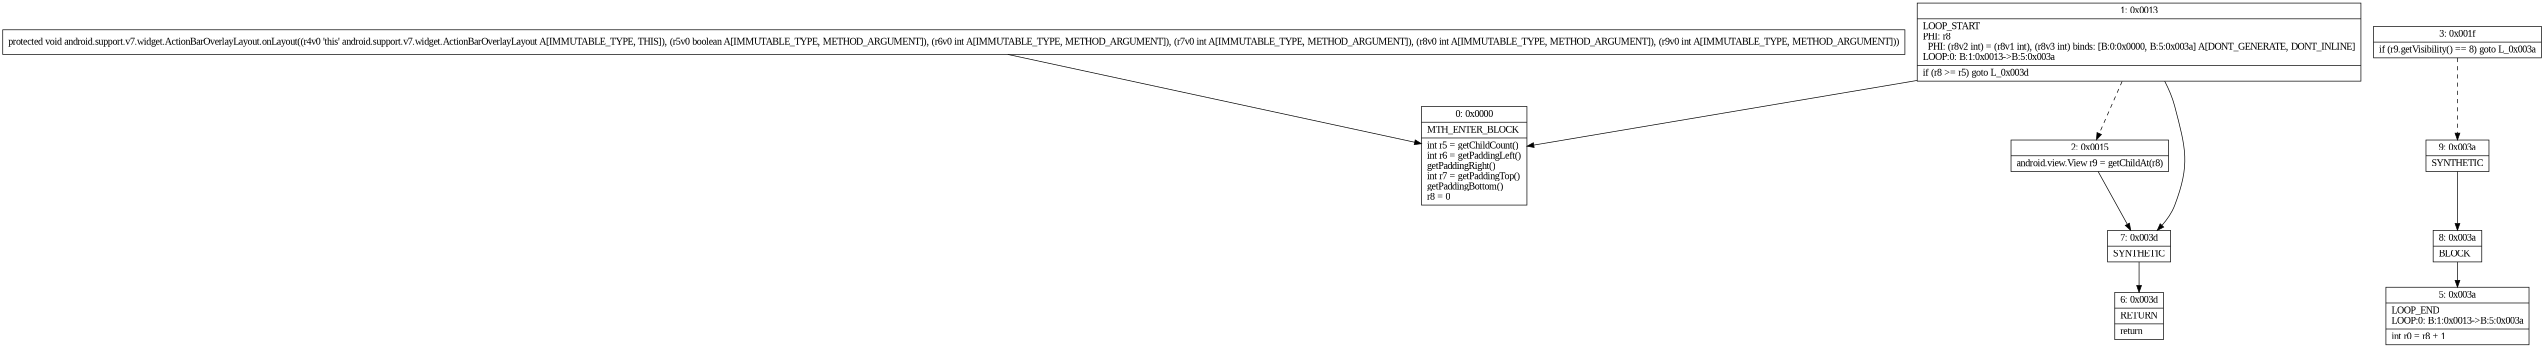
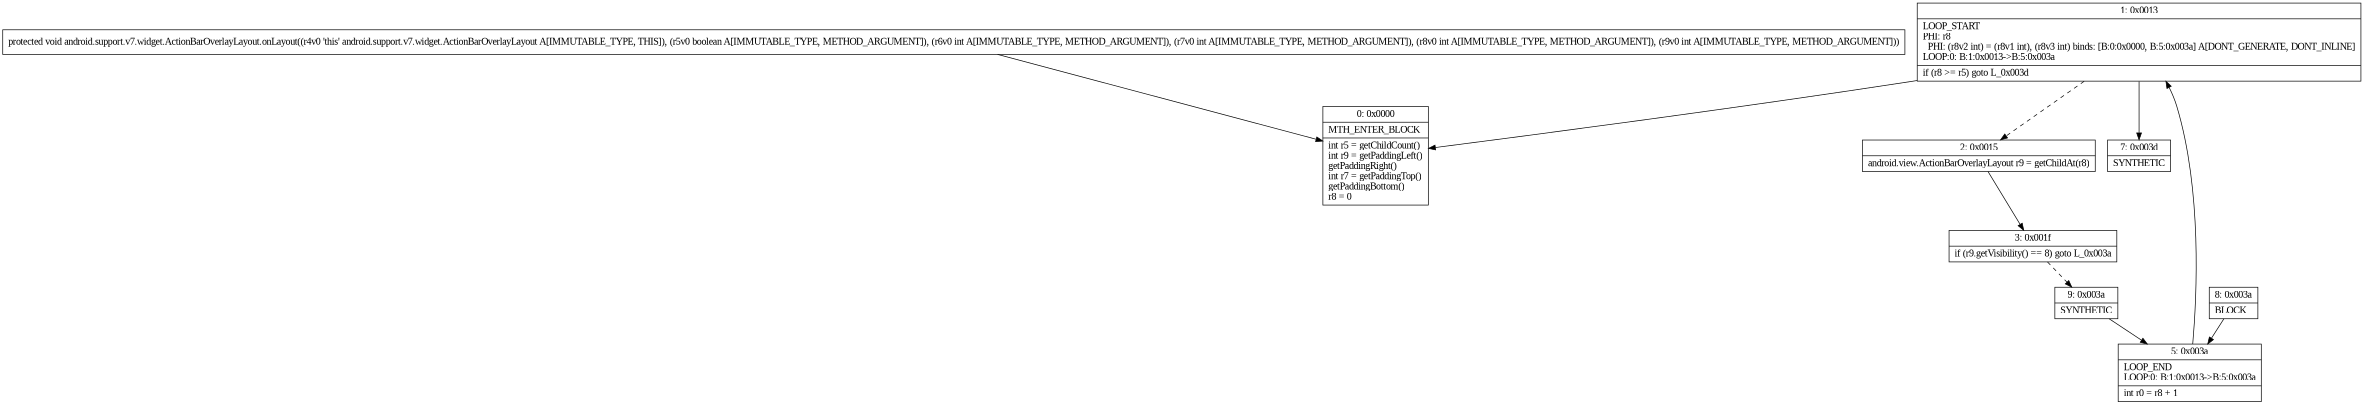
node "0: 0x0000": text "int r6 = getPaddingLeft()" -> "int r9 = getPaddingLeft()"
node "2: 0x0015": text "android.view.View r9 = getChildAt(r8)" -> "android.view.ActionBarOverlayLayout r9 = getChildAt(r8)"
edge "9: 0x003a" -> "8: 0x003a": now "9: 0x003a" -> "5: 0x003a"
edge "2: 0x0015" -> "7: 0x003d": now "2: 0x0015" -> "3: 0x001f"
edge "5: 0x003a" -> "1: 0x0013": added
node "6: 0x003d": removed
